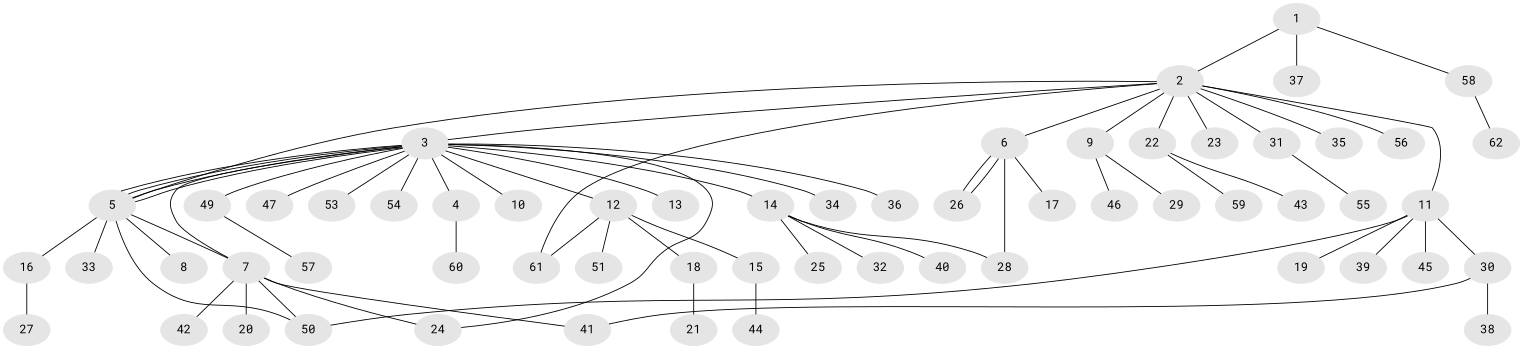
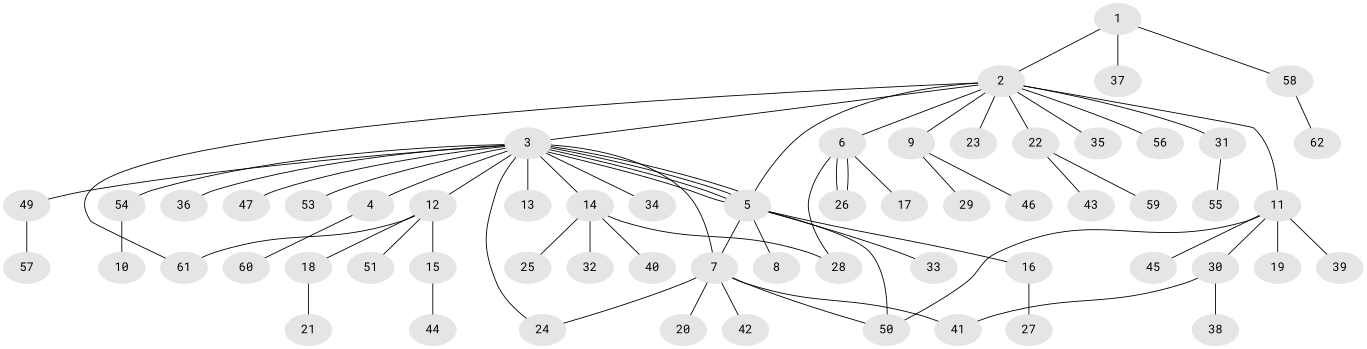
edge "3" -- "10": now "54" -- "10"
